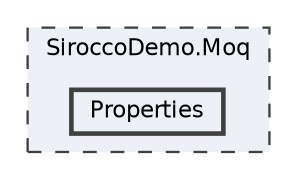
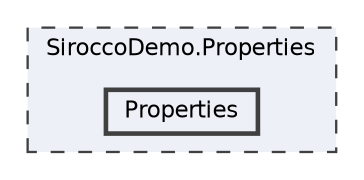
cluster "SiroccoDemo.Moq": label "SiroccoDemo.Moq" -> "SiroccoDemo.Properties"
